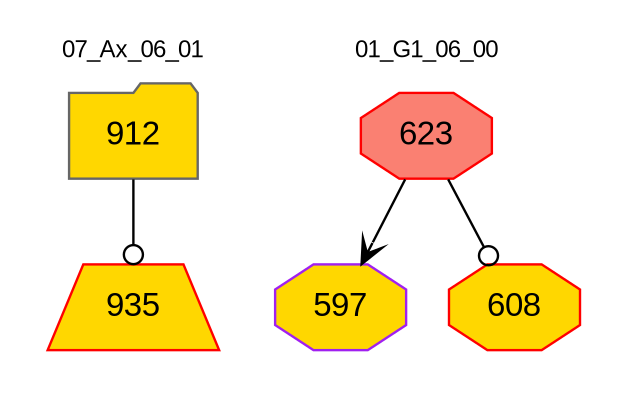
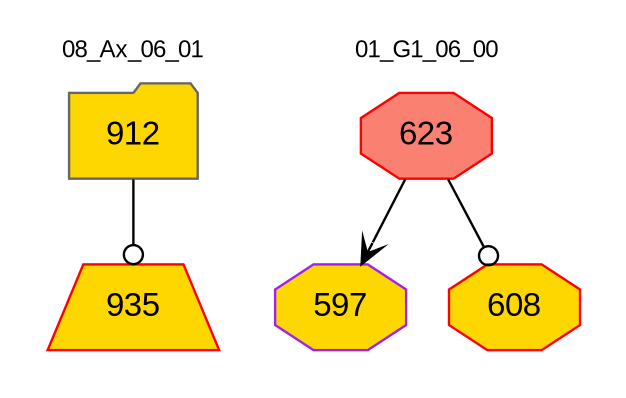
cluster "07_Ax_06_01": label "07_Ax_06_01" -> "08_Ax_06_01"
